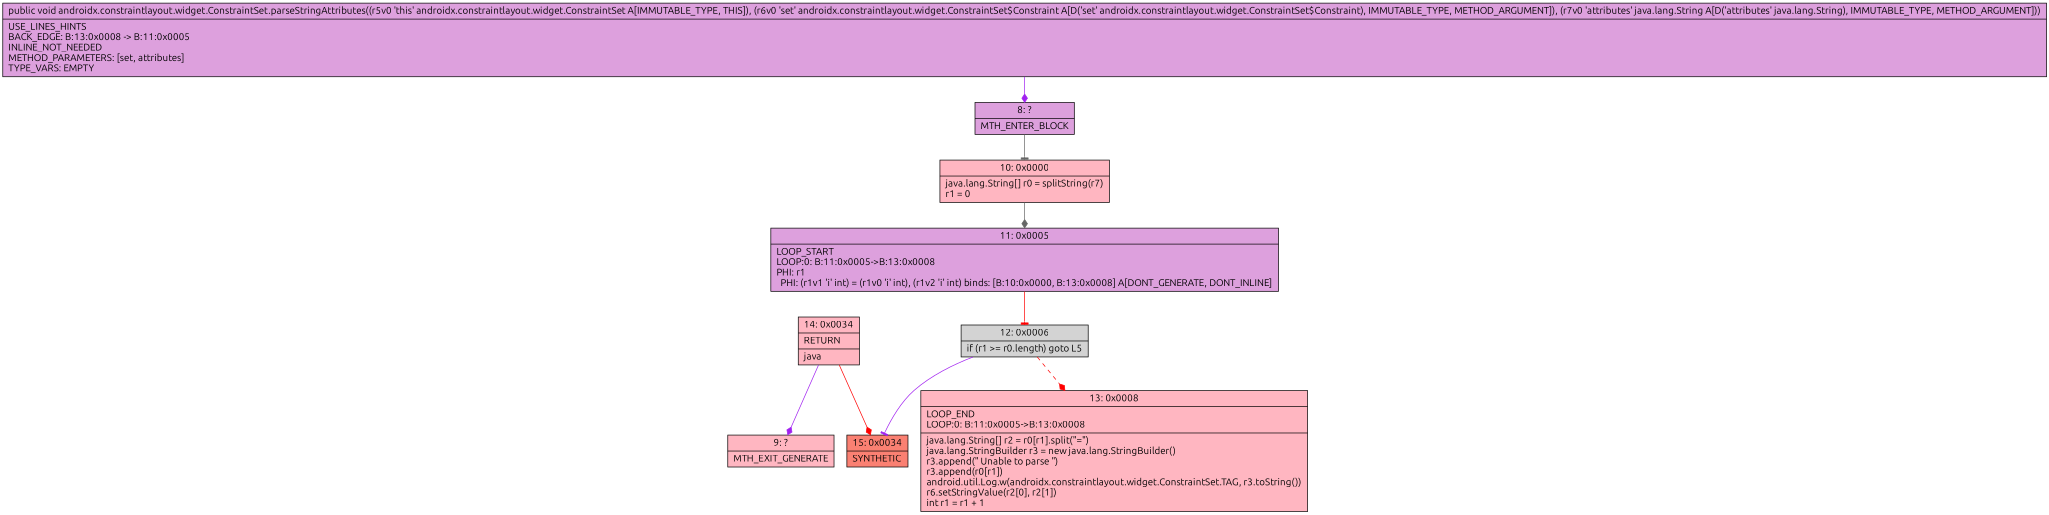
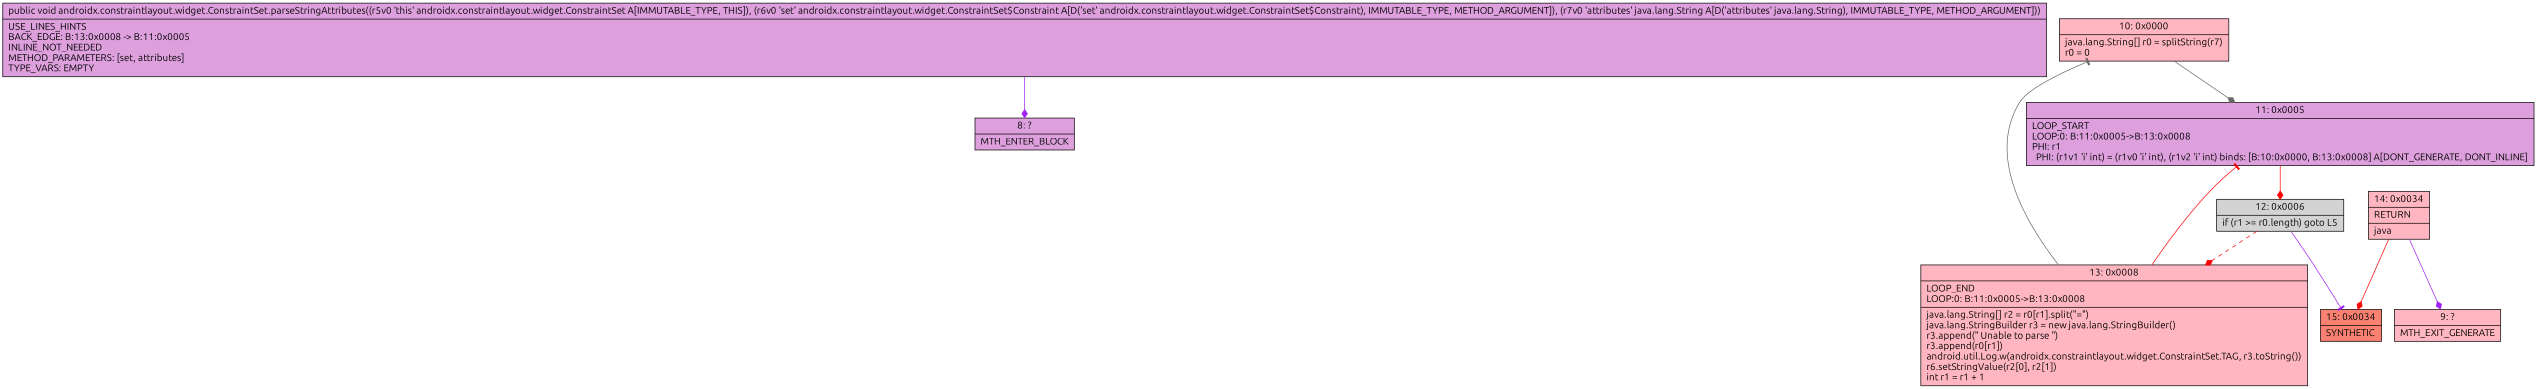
edge "8: ?" -> "10: 0x0000": now "13: 0x0008" -> "10: 0x0000"
node "10: 0x0000": text "r1 = 0" -> "r0 = 0"
edge "13: 0x0008" -> "11: 0x0005": added
edge "11: 0x0005" -> "12: 0x0006": arrowhead tee -> diamond
